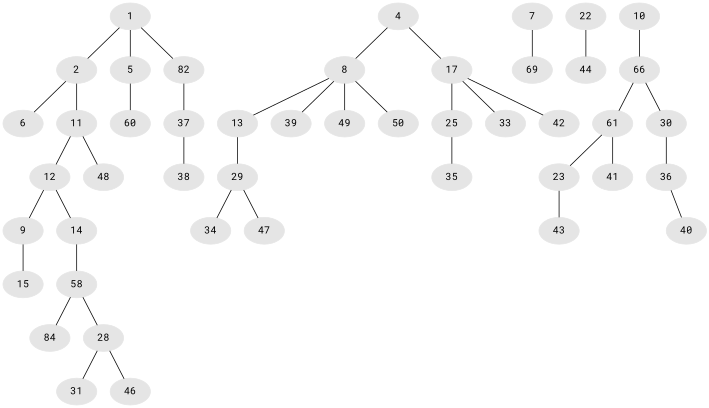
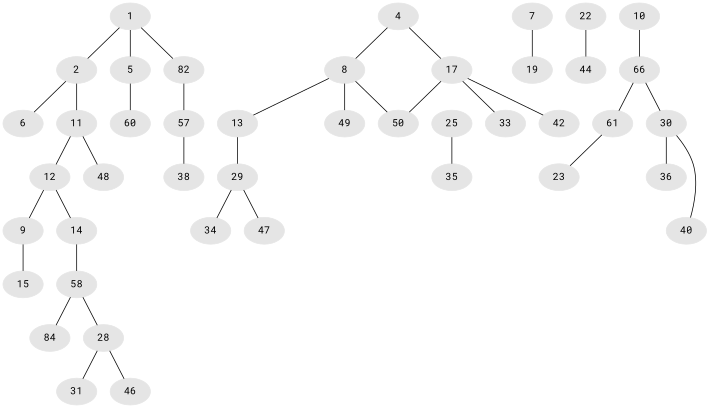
node "69": label "69" -> "19"
edge "17" -- "25": now "17" -- "50"
node "37": label "37" -> "57"
node "39": removed
node "41": removed
edge "36" -- "40": now "30" -- "40"
node "43": removed
